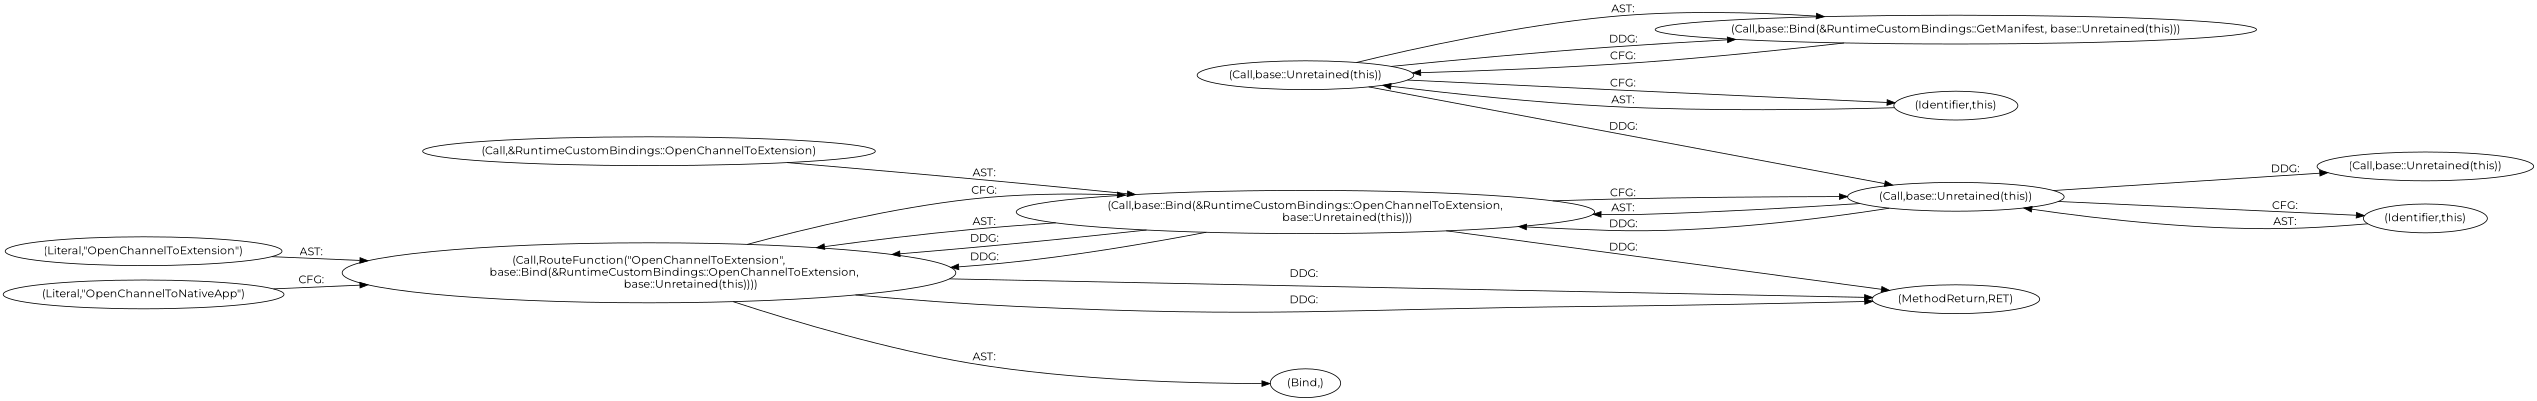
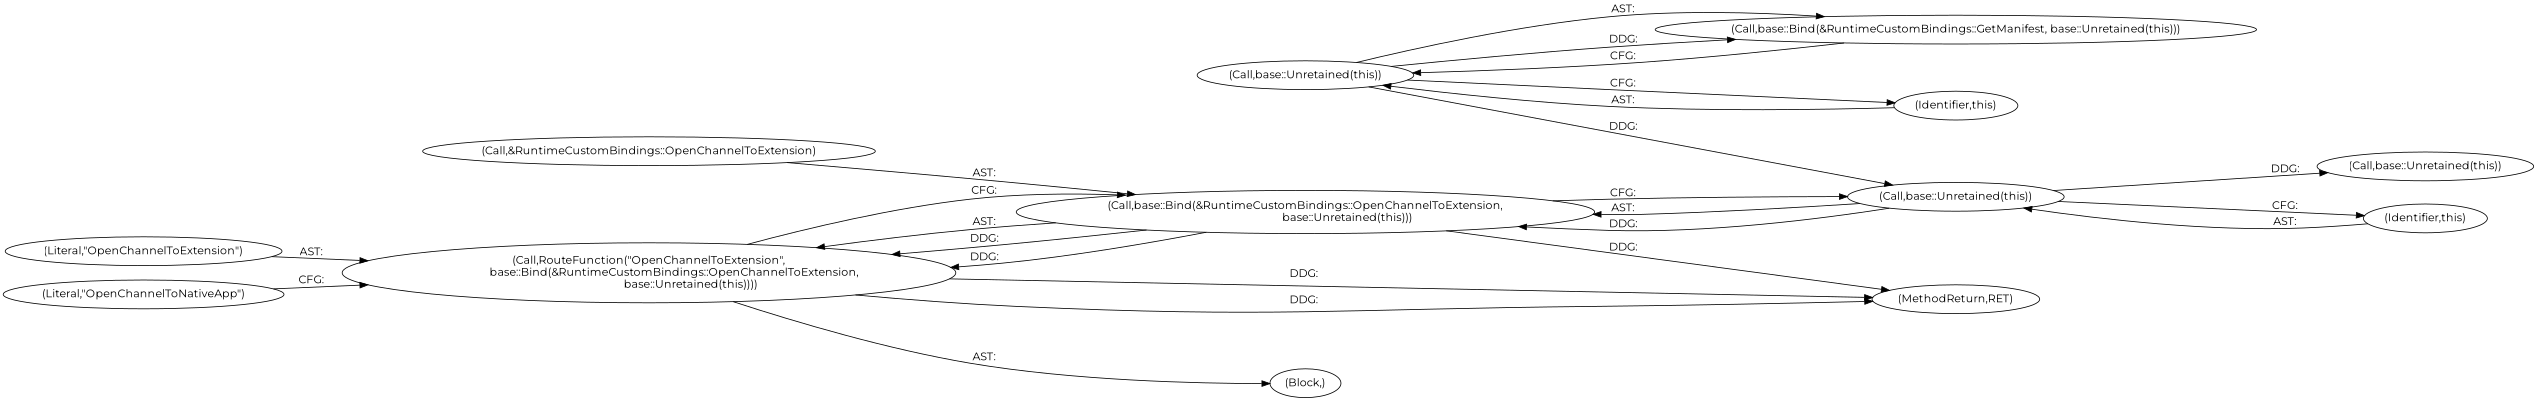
node "(Bind,)": label "(Bind,)" -> "(Block,)"
